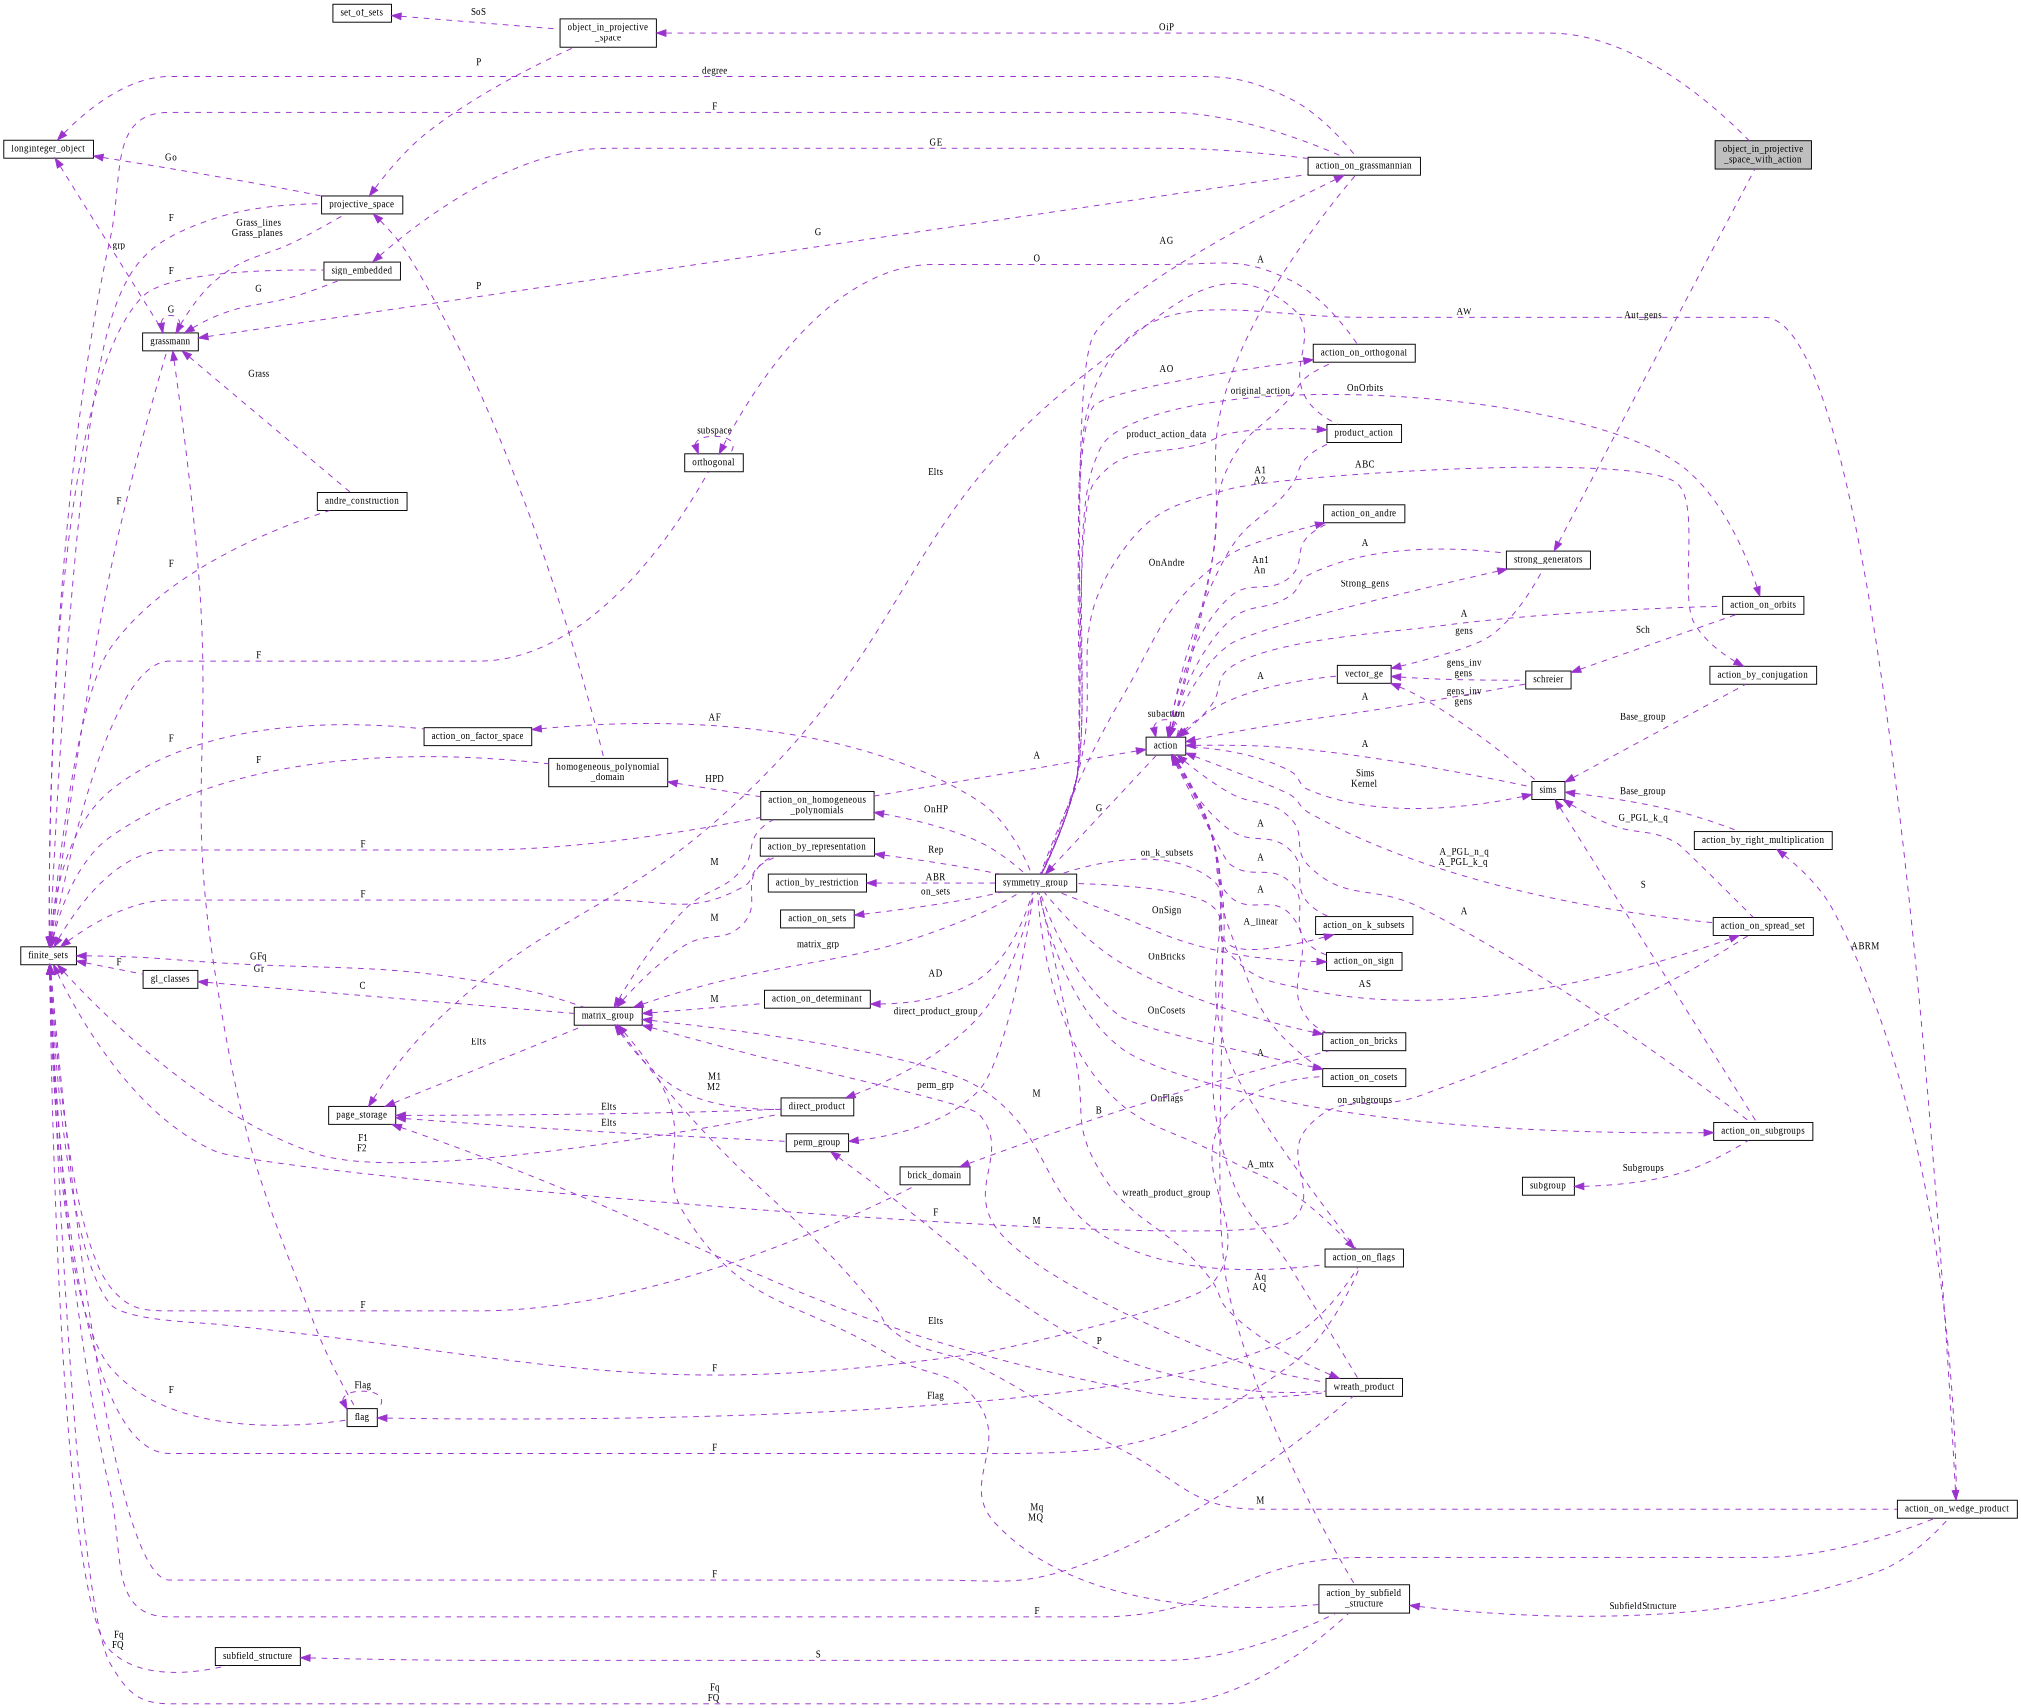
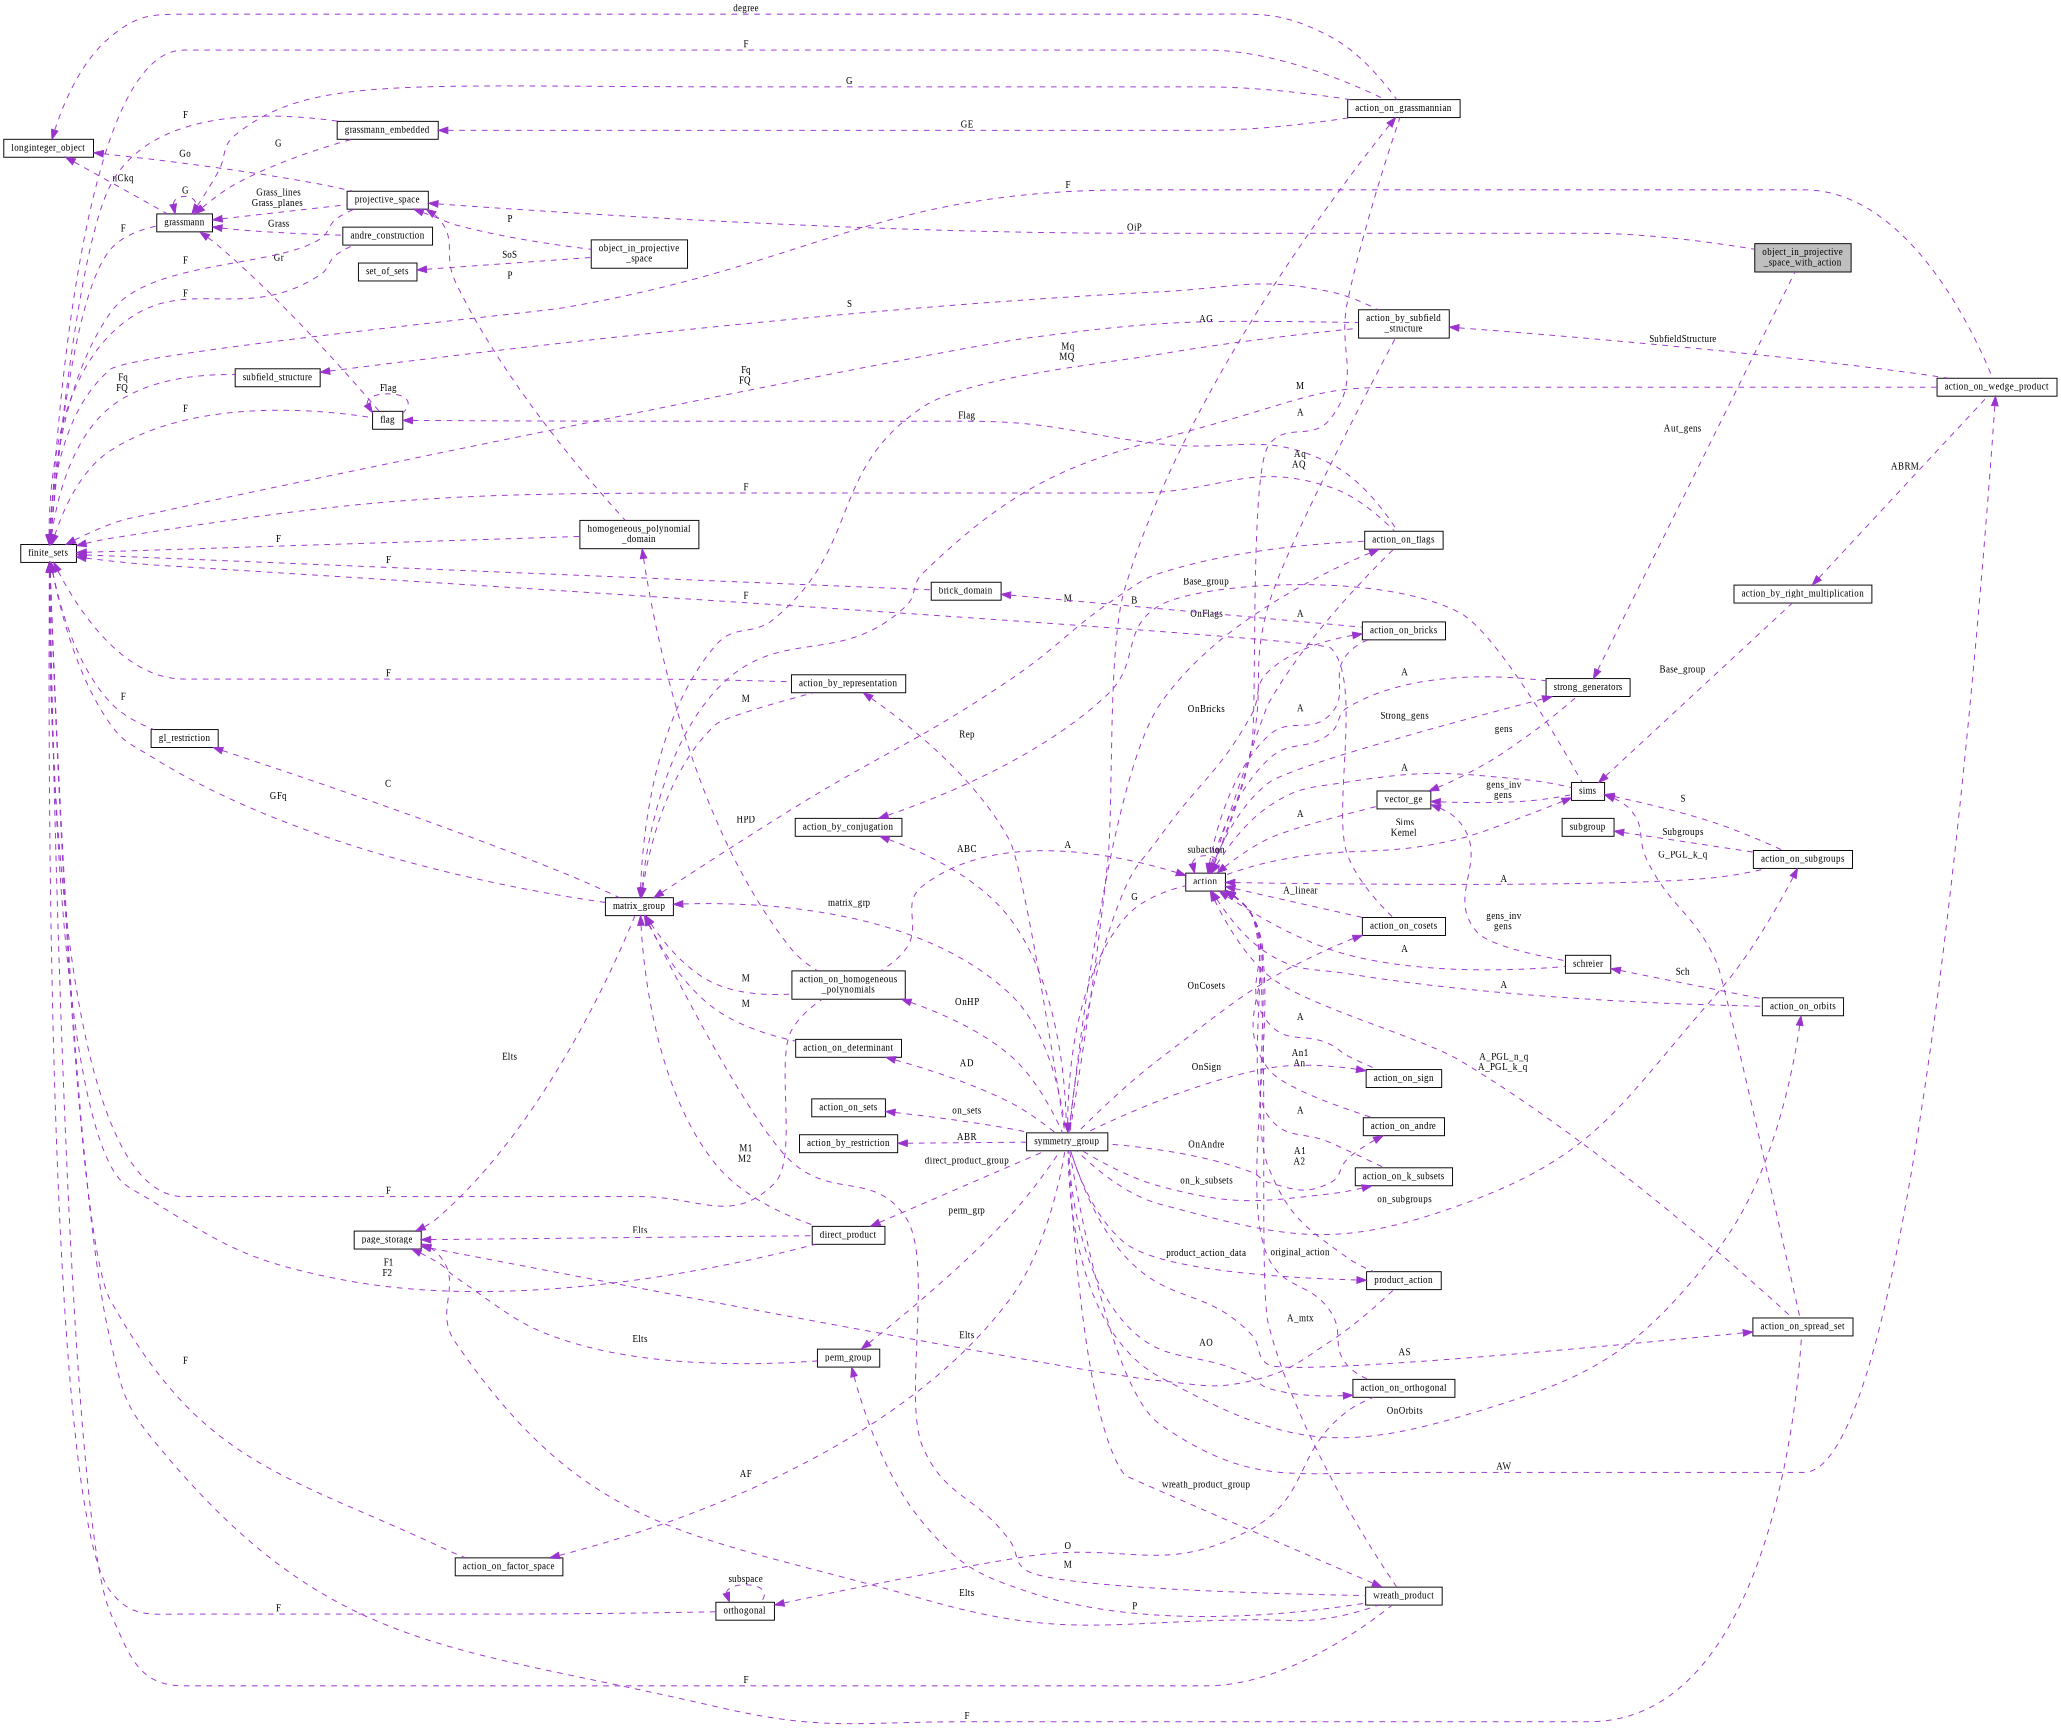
edge "object_in_projective _space_with_action" -> "object_in_projective _space": now "object_in_projective _space_with_action" -> "projective_space"
edge "grassmann" -> "longinteger_object": label " grp" -> " nCkq"
node "sign_embedded": label "sign_embedded" -> "grassmann_embedded"
edge "action_by_conjugation" -> "sims": reversed
node "gl_classes": label "gl_classes" -> "gl_restriction"
